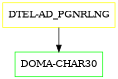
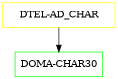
node "DTEL-AD_PGNRLNG": label "DTEL-AD_PGNRLNG" -> "DTEL-AD_CHAR"
